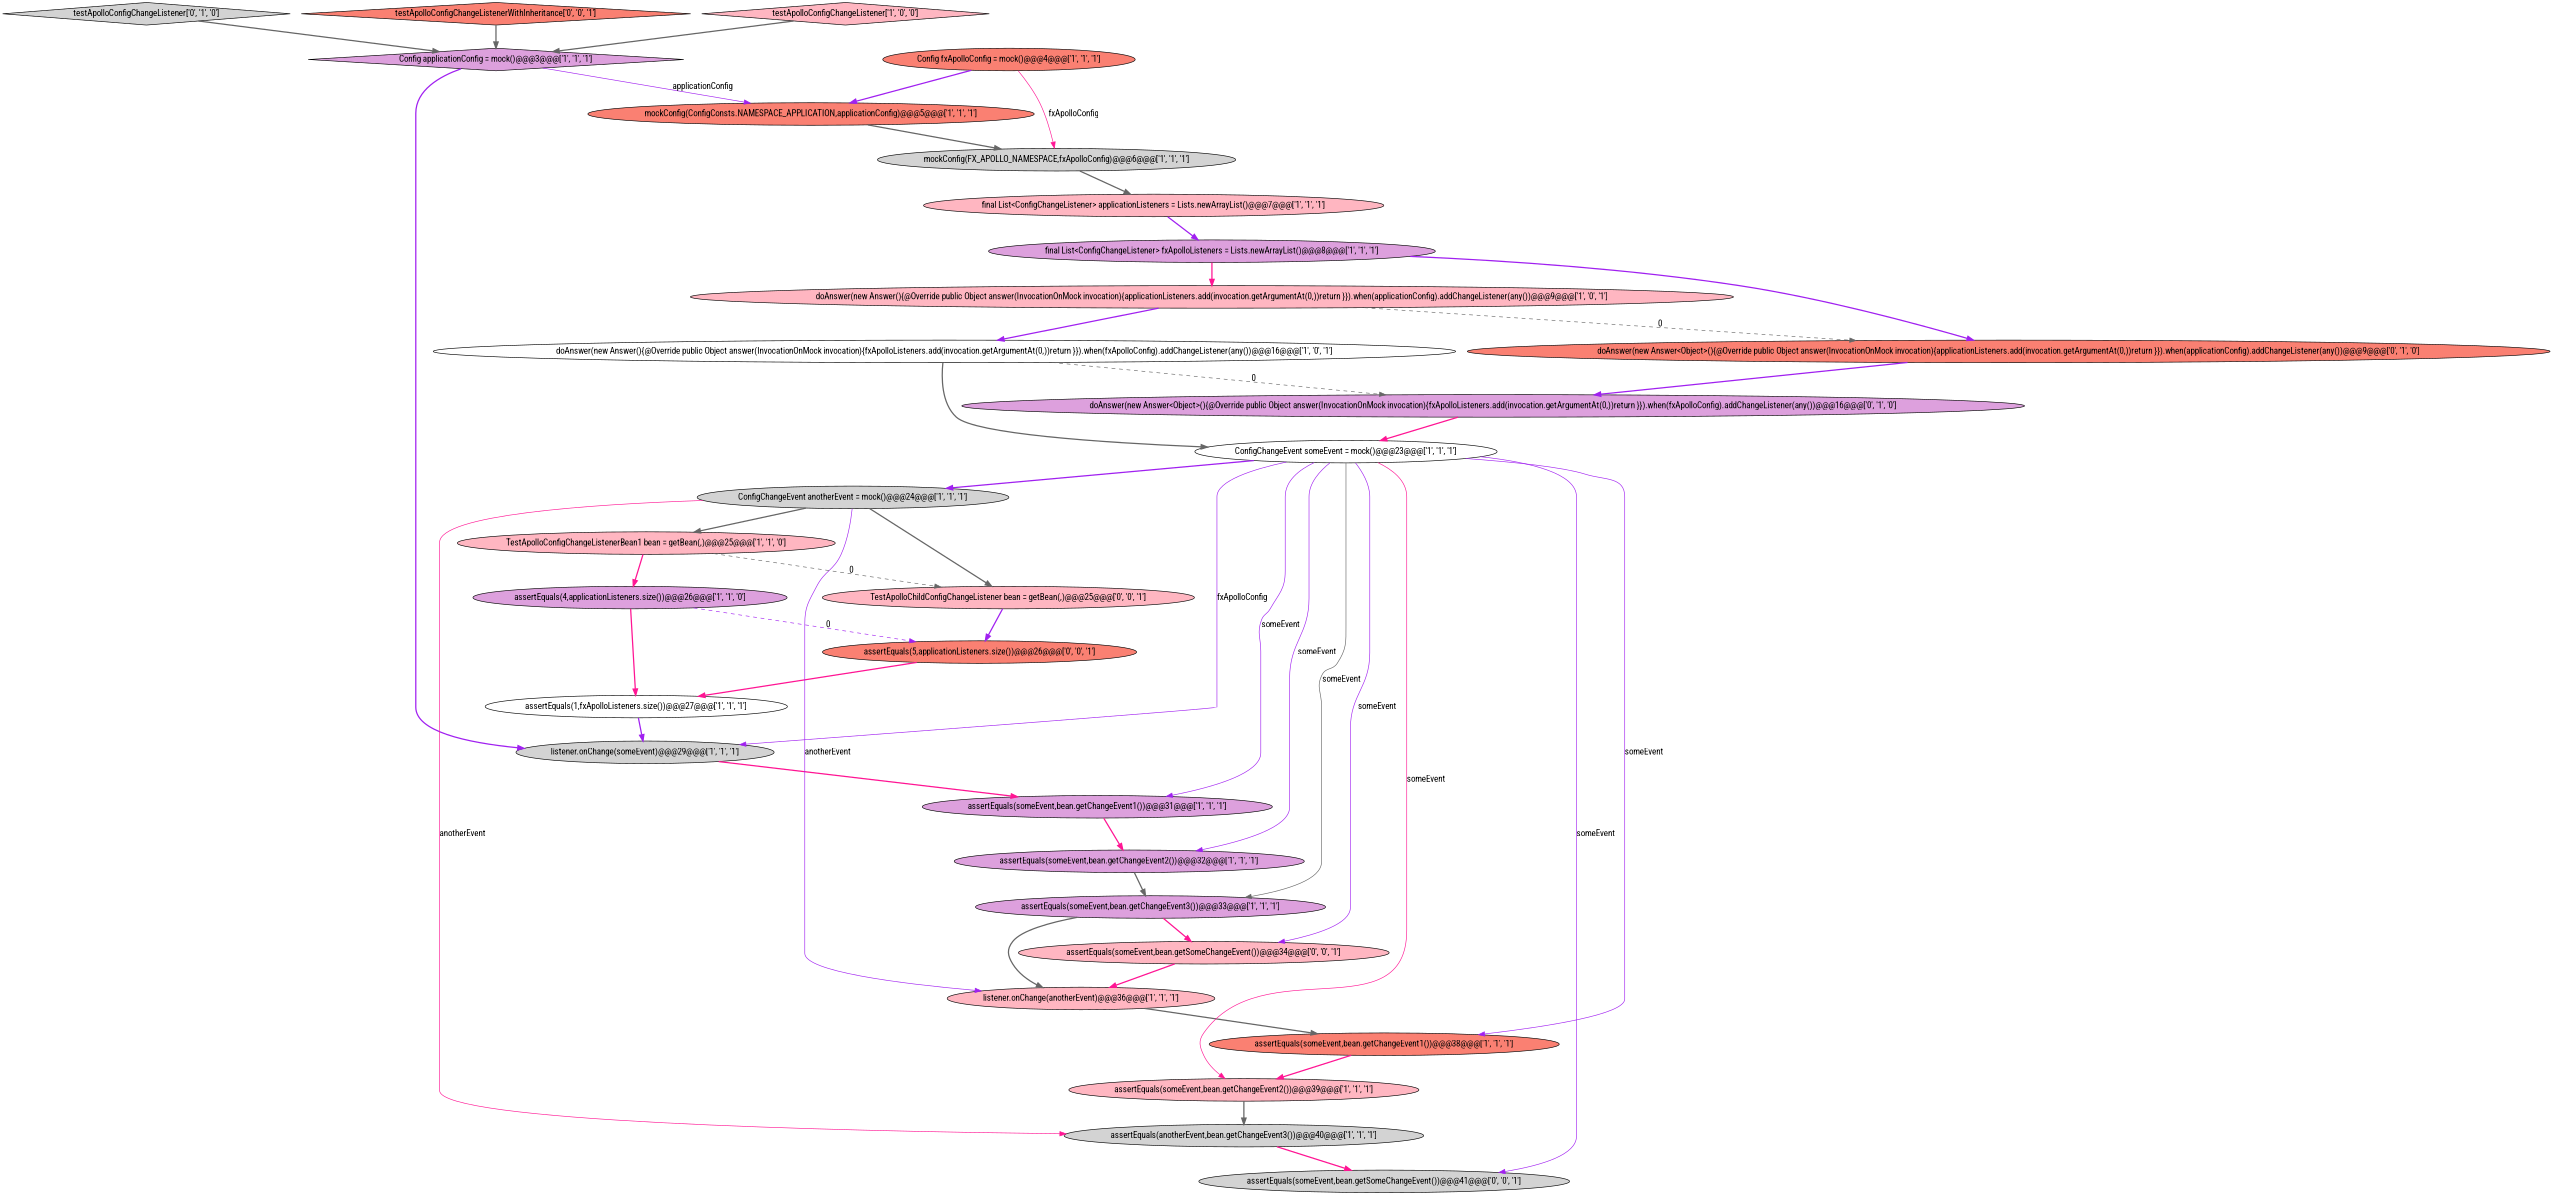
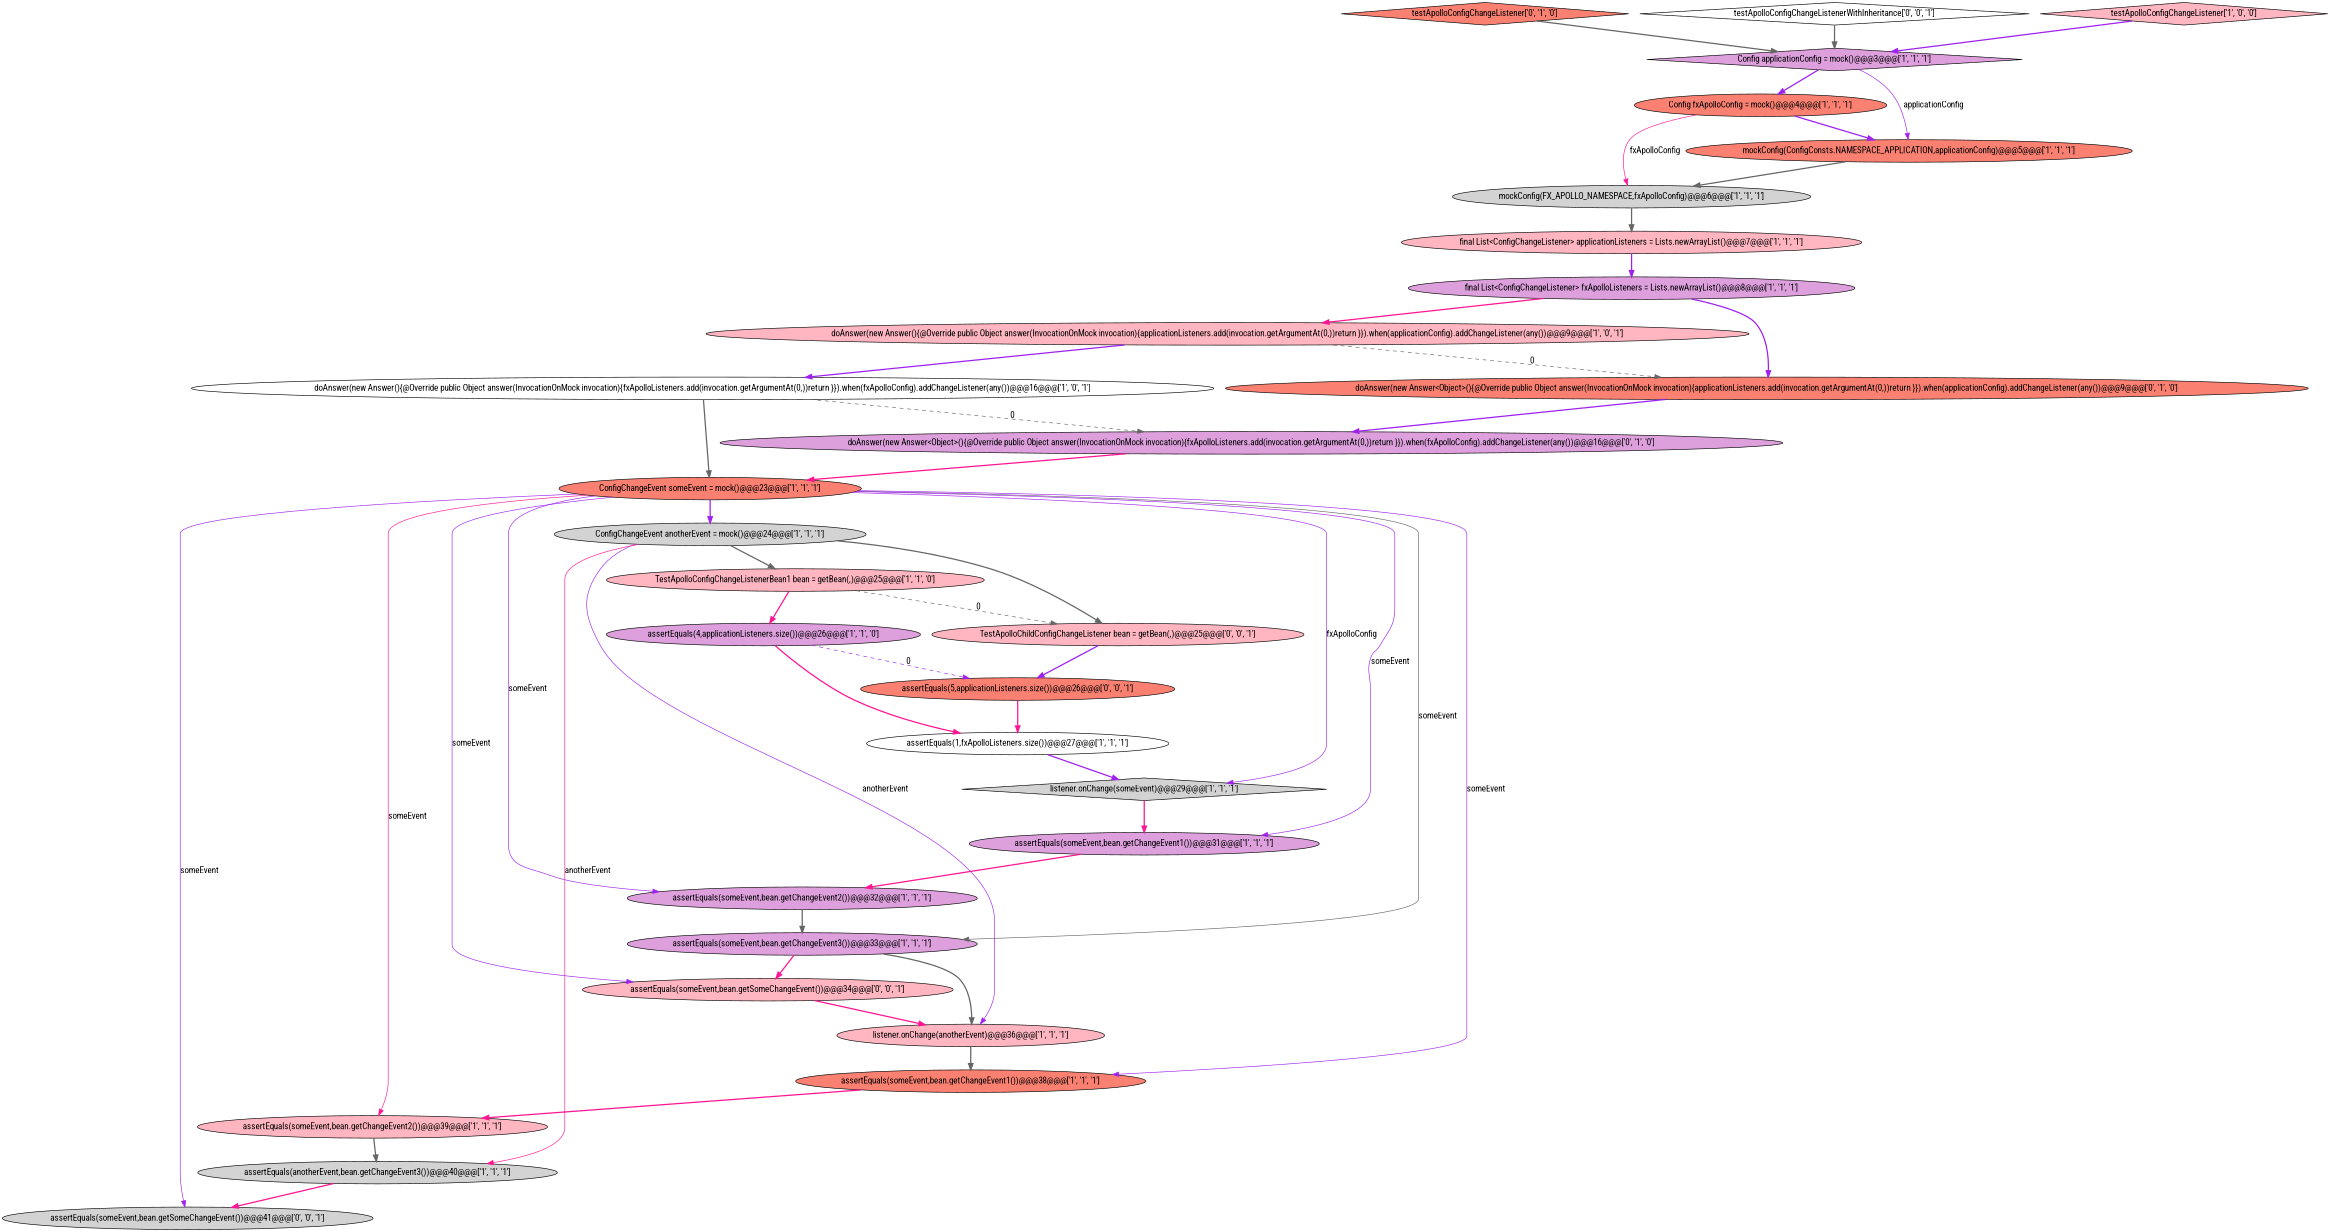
node "testApolloConfigChangeListener['0', '1', '0']": fillcolor lightgrey -> salmon
node "testApolloConfigChangeListenerWithInheritance['0', '0', '1']": fillcolor salmon -> white
edge "testApolloConfigChangeListener['1', '0', '0']" -> "Config applicationConfig = mock()@@@3@@@['1', '1', '1']": color gray40 -> purple
edge "Config applicationConfig = mock()@@@3@@@['1', '1', '1']" -> "listener.onChange(someEvent)@@@29@@@['1', '1', '1']": now "Config applicationConfig = mock()@@@3@@@['1', '1', '1']" -> "Config fxApolloConfig = mock()@@@4@@@['1', '1', '1']"
node "ConfigChangeEvent someEvent = mock()@@@23@@@['1', '1', '1']": fillcolor white -> salmon
node "listener.onChange(someEvent)@@@29@@@['1', '1', '1']": shape ellipse -> diamond
